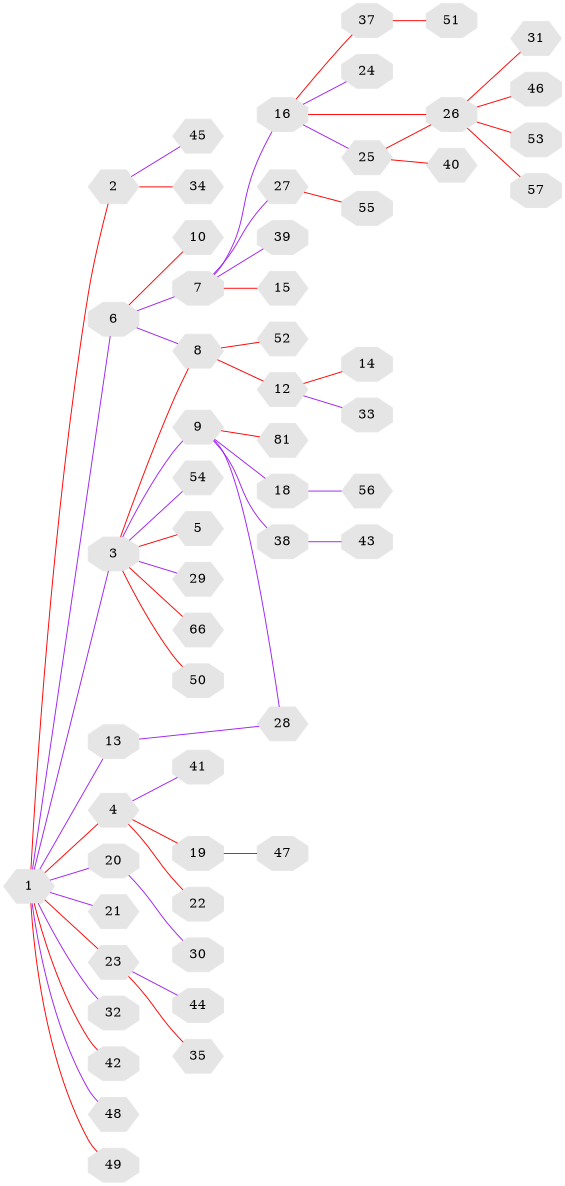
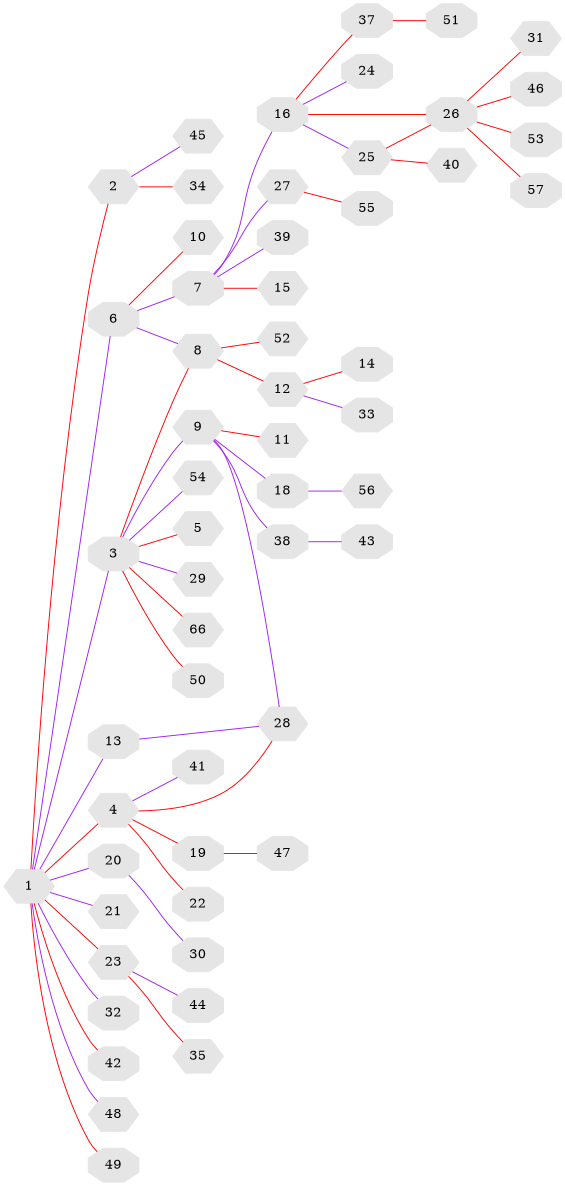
node "81": label "81" -> "11"
edge "28" -- "4": added
